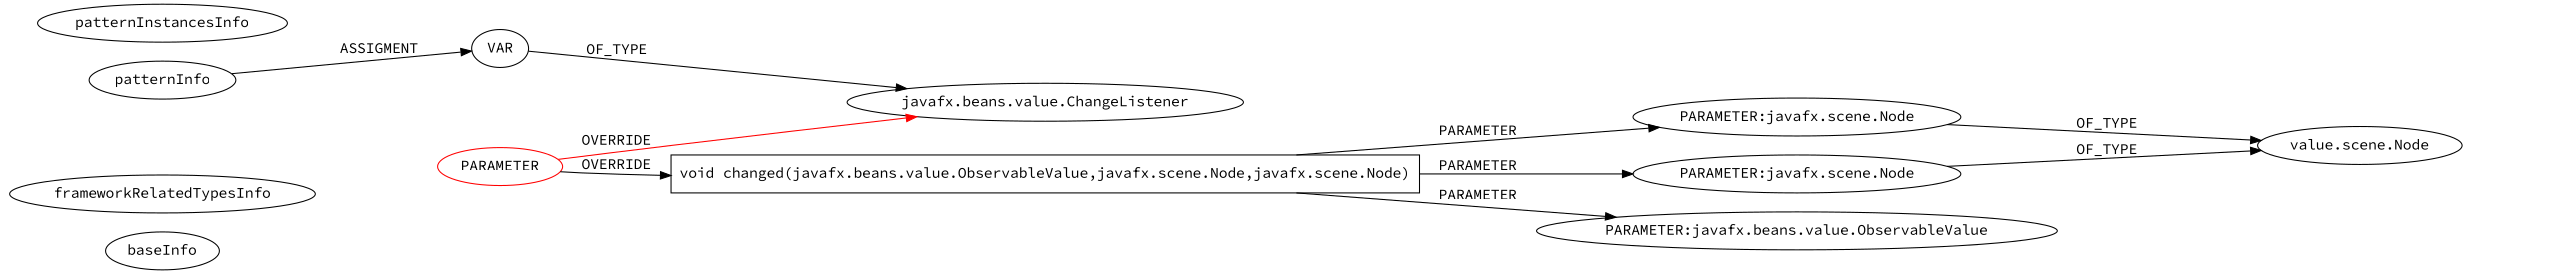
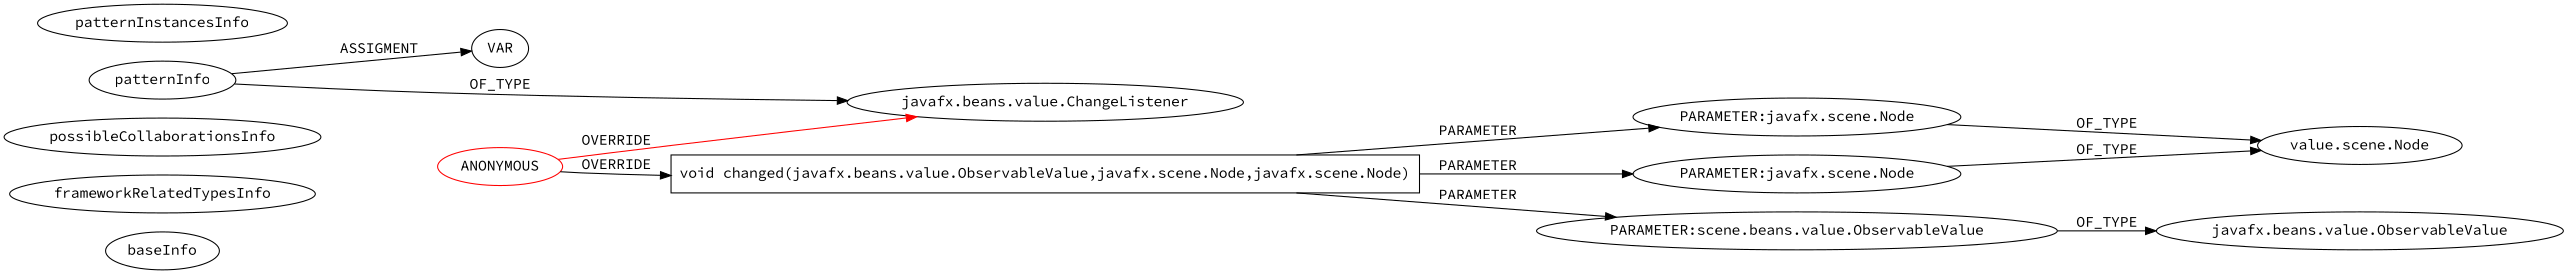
edge "VAR" -> "javafx.beans.value.ChangeListener": now "patternInfo" -> "javafx.beans.value.ChangeListener"
node "possibleCollaborationsInfo": added
node "PARAMETER": label "PARAMETER" -> "ANONYMOUS"
node "PARAMETER:javafx.beans.value.ObservableValue": label "PARAMETER:javafx.beans.value.ObservableValue" -> "PARAMETER:scene.beans.value.ObservableValue"
node "javafx.beans.value.ObservableValue": added
